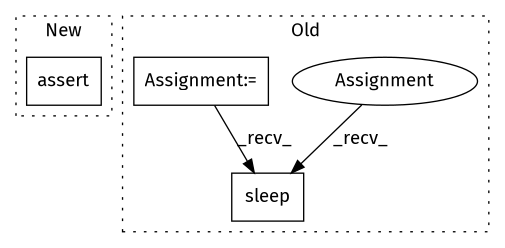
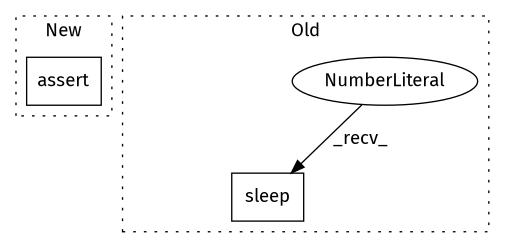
node "Assignment:=": removed
node "Assignment": label "Assignment" -> "NumberLiteral"
